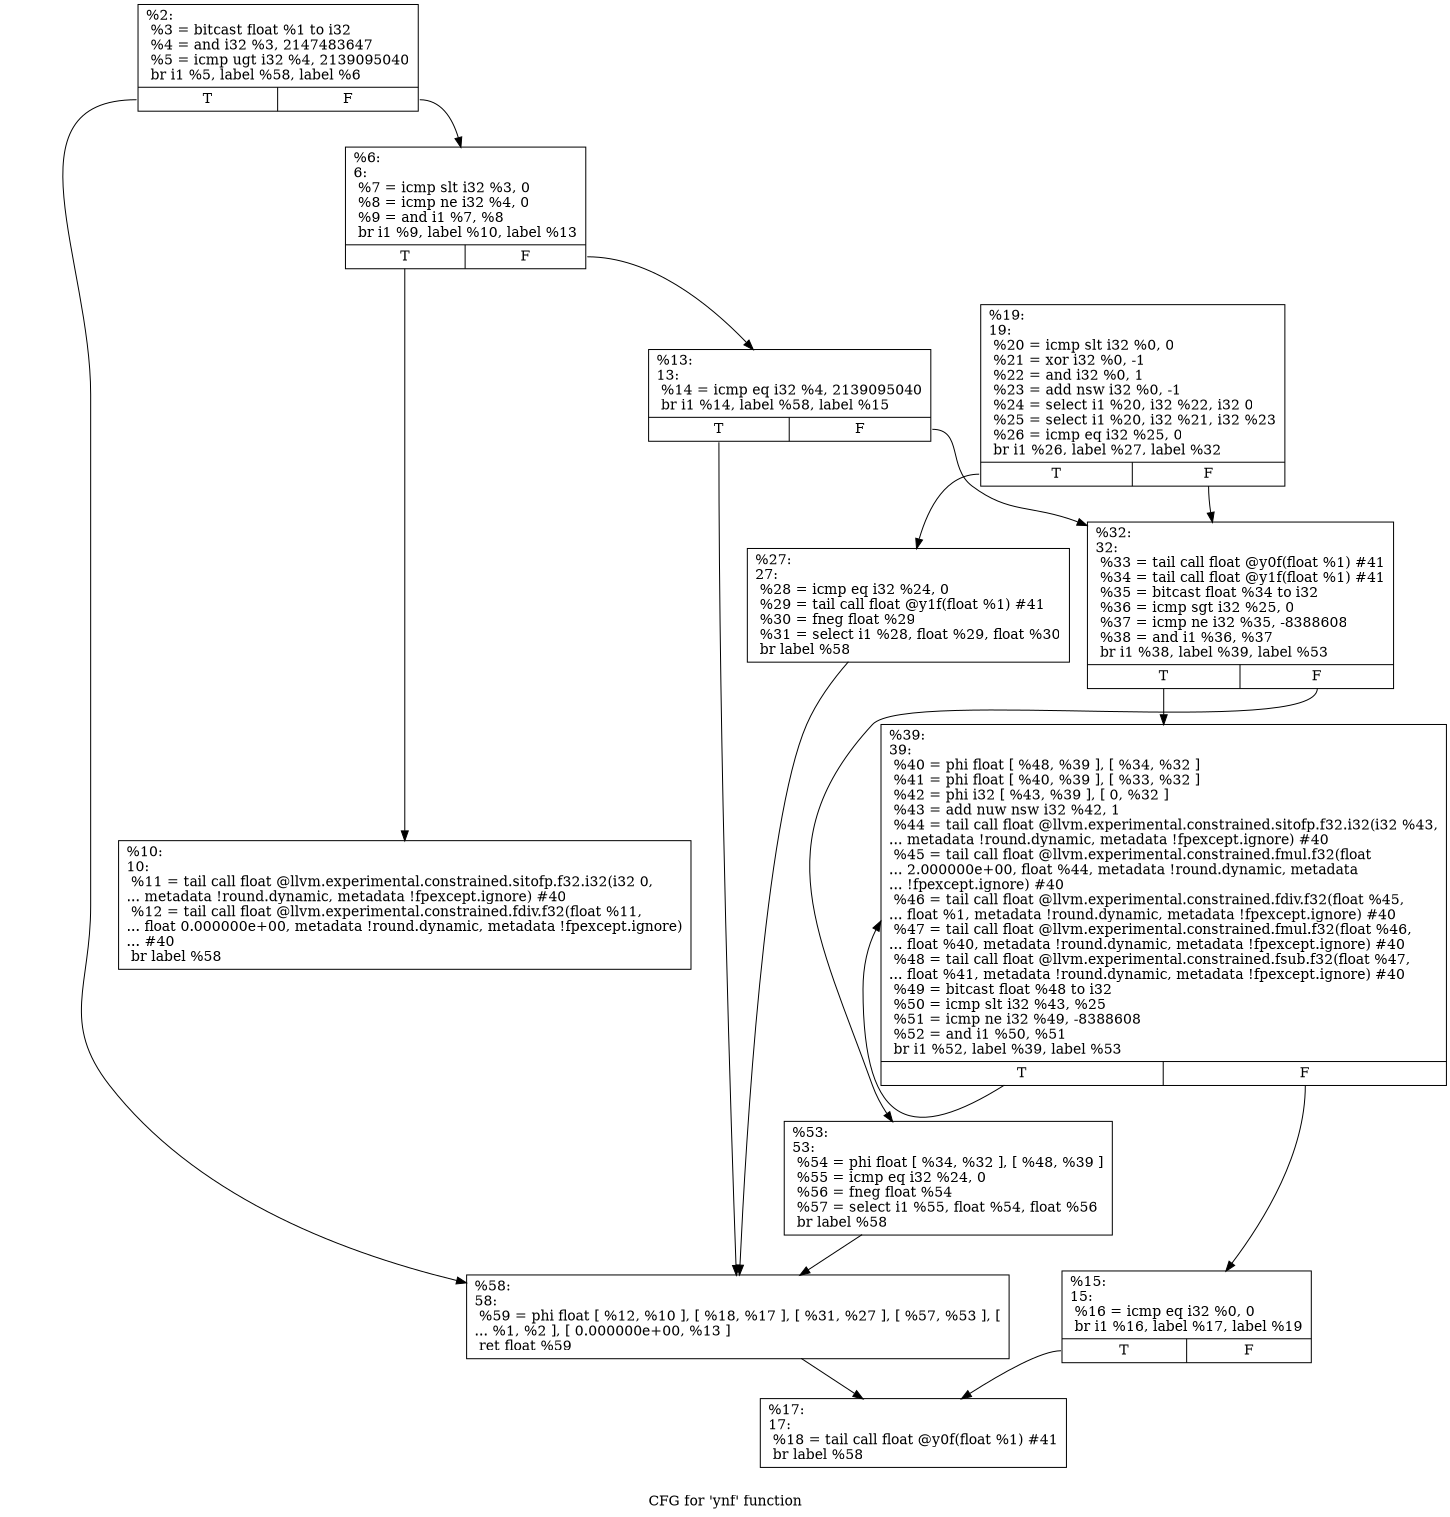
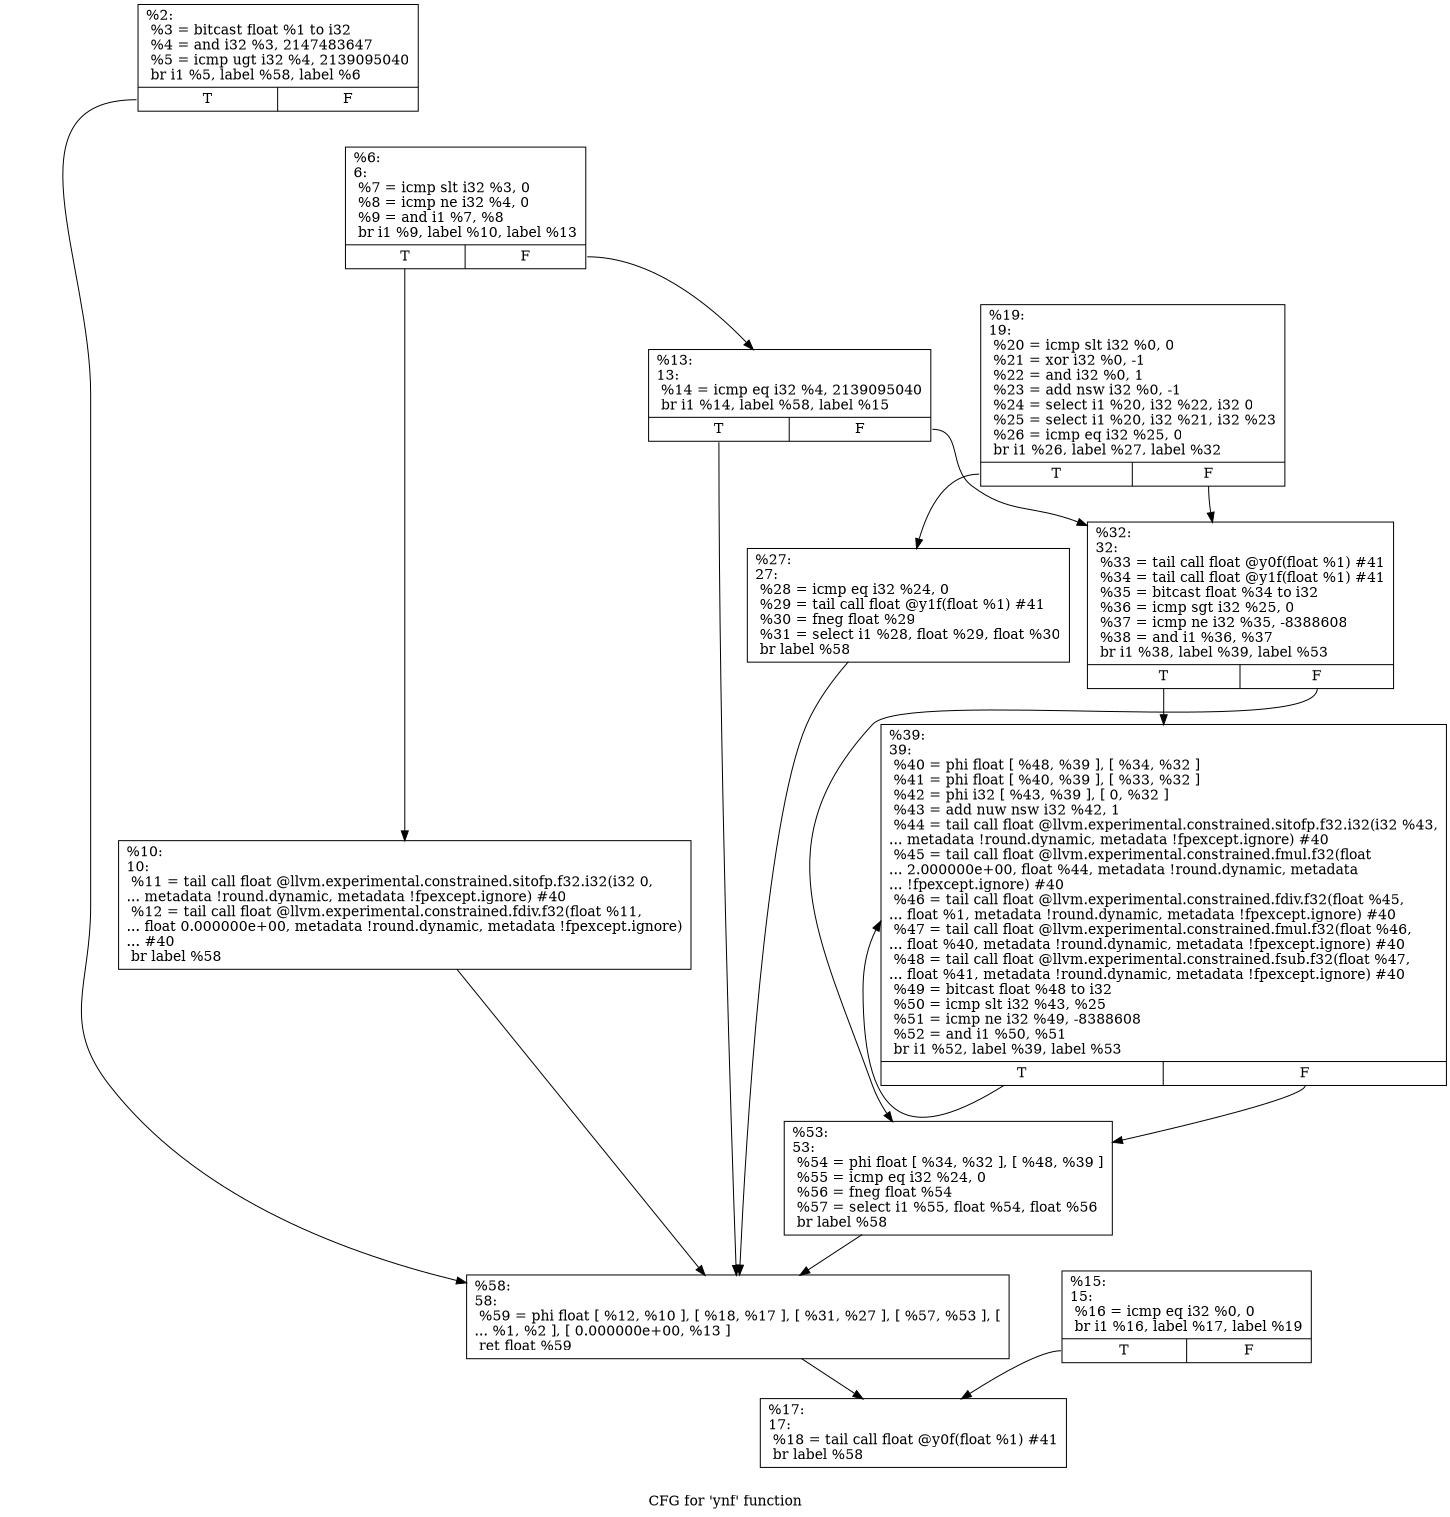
edge "%2:" -> "%6:": removed
edge "%10:" -> "%58:": added
edge "%39:" -> "%15:": now "%39:" -> "%53:"
